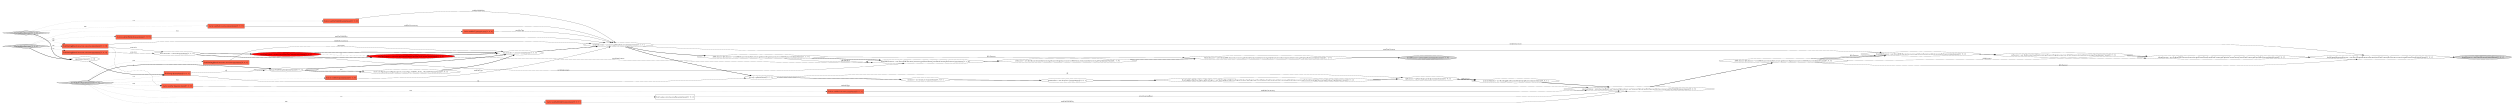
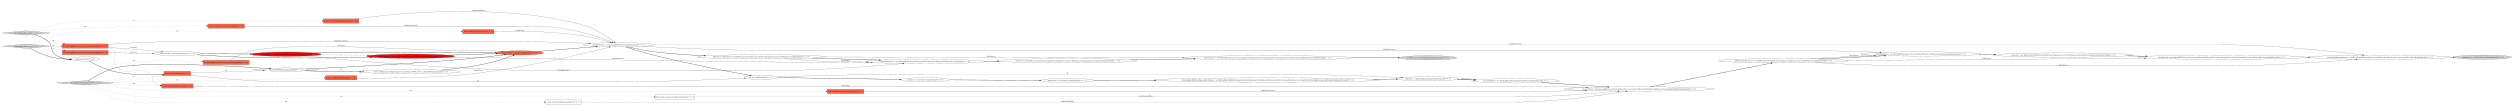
node "final int resultSetHoldability@@@2@@@['1', '0', '0']": removed
node "this.connection = connection@@@6@@@['1', '1', '1']": fillcolor white -> tomato
node "final int resultSetHoldability@@@2@@@['0', '0', '1']": fillcolor tomato -> white
